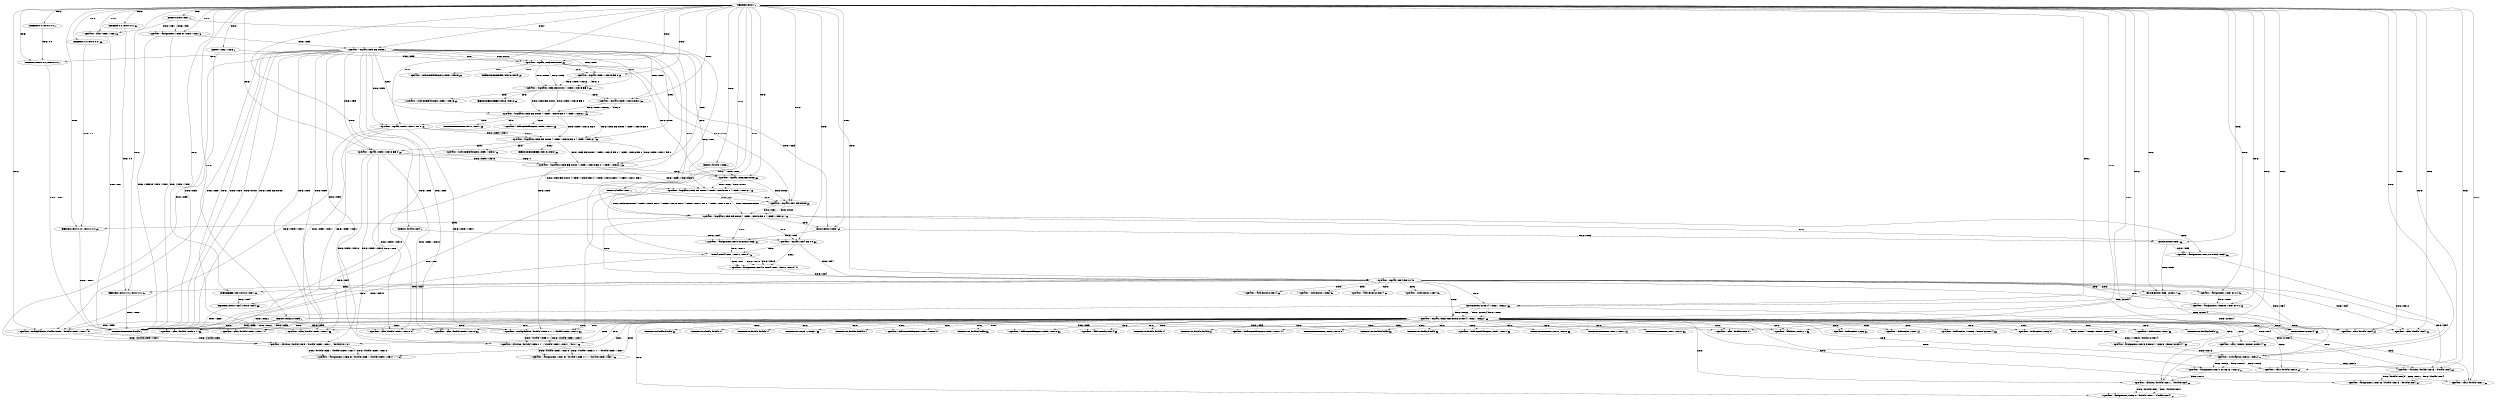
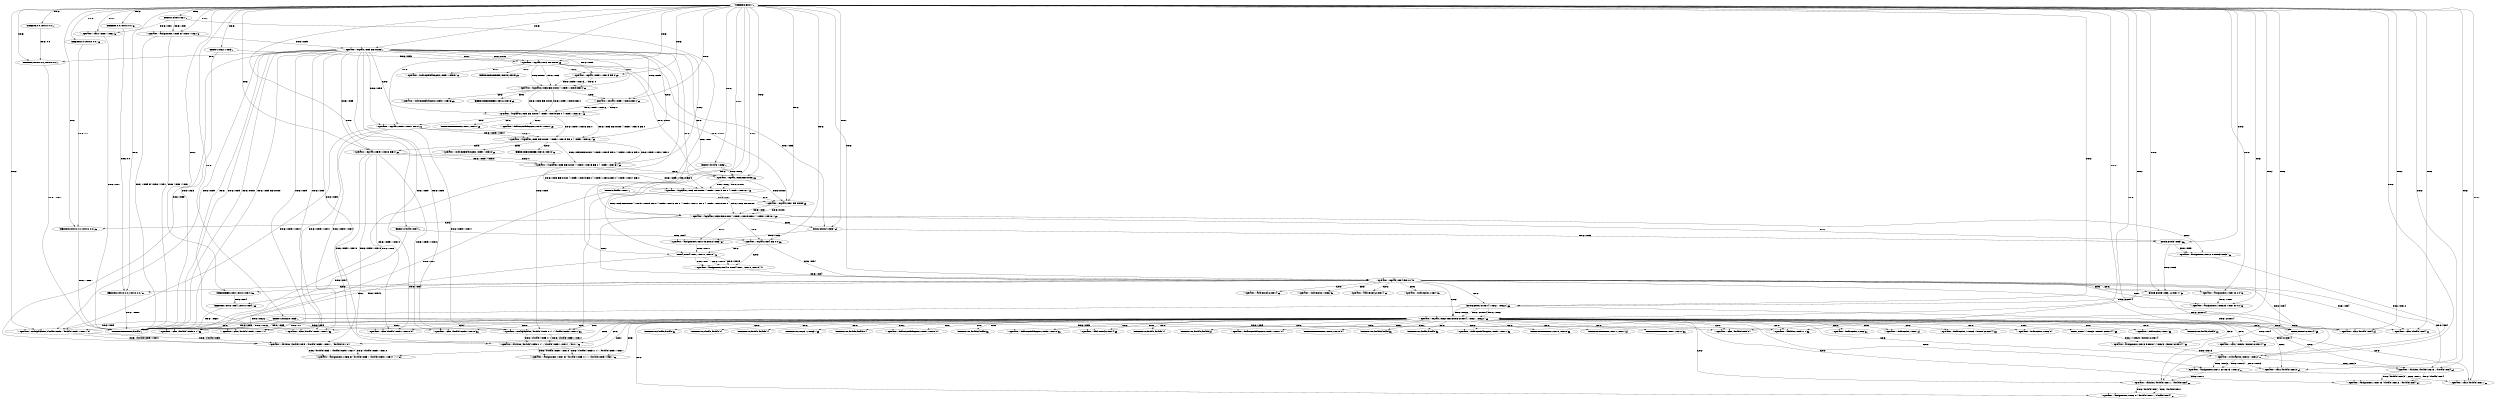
edge "(<operator>.equals,VAR20 == FUN6(&VAR14, VAR21, VAR22))" -> "(<operator>.cast,(double)(VAR5 + 1))": label "CDG: " -> "DDG: 0.0"
